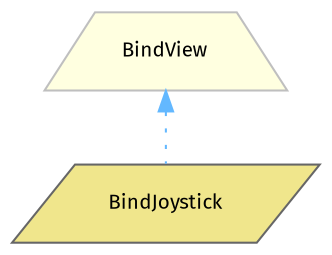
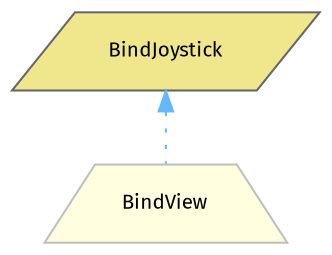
edge "BindJoystick" -> "BindView": reversed
